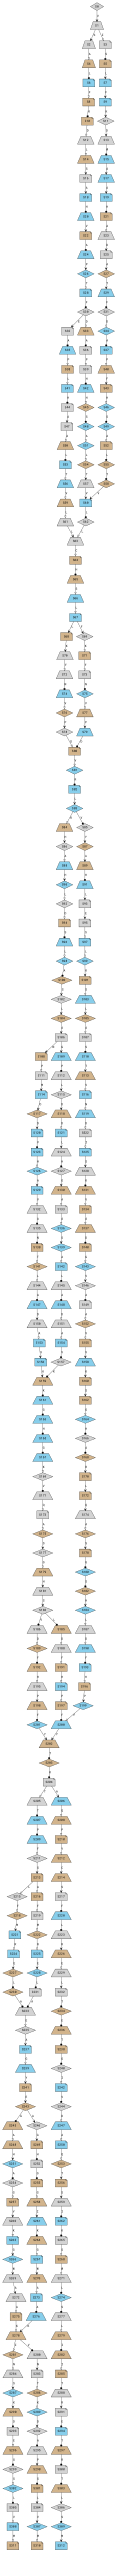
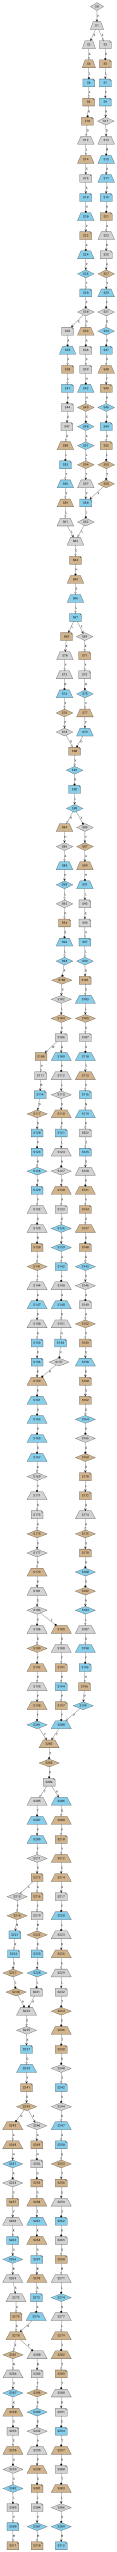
node "S49": shape diamond -> note
edge "S207" -> "S209": arrowhead dot -> vee
